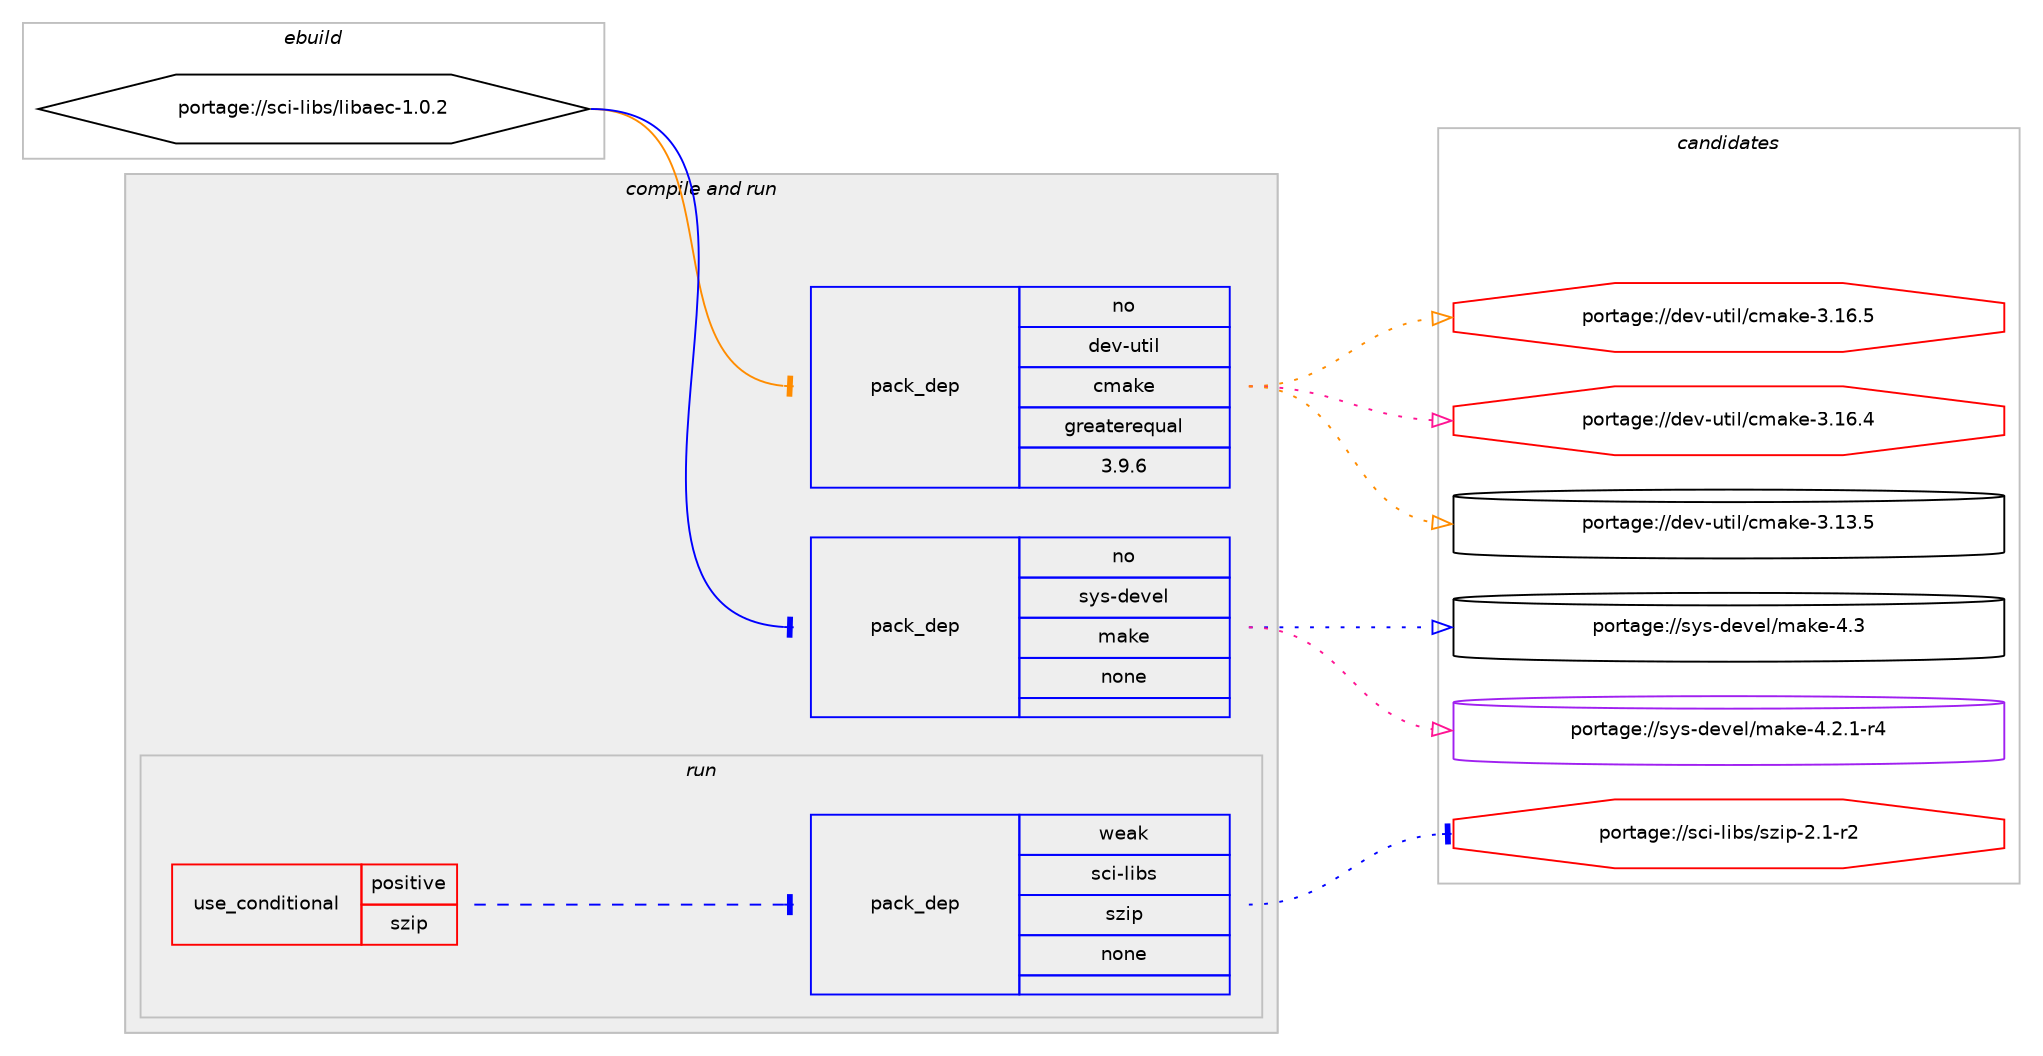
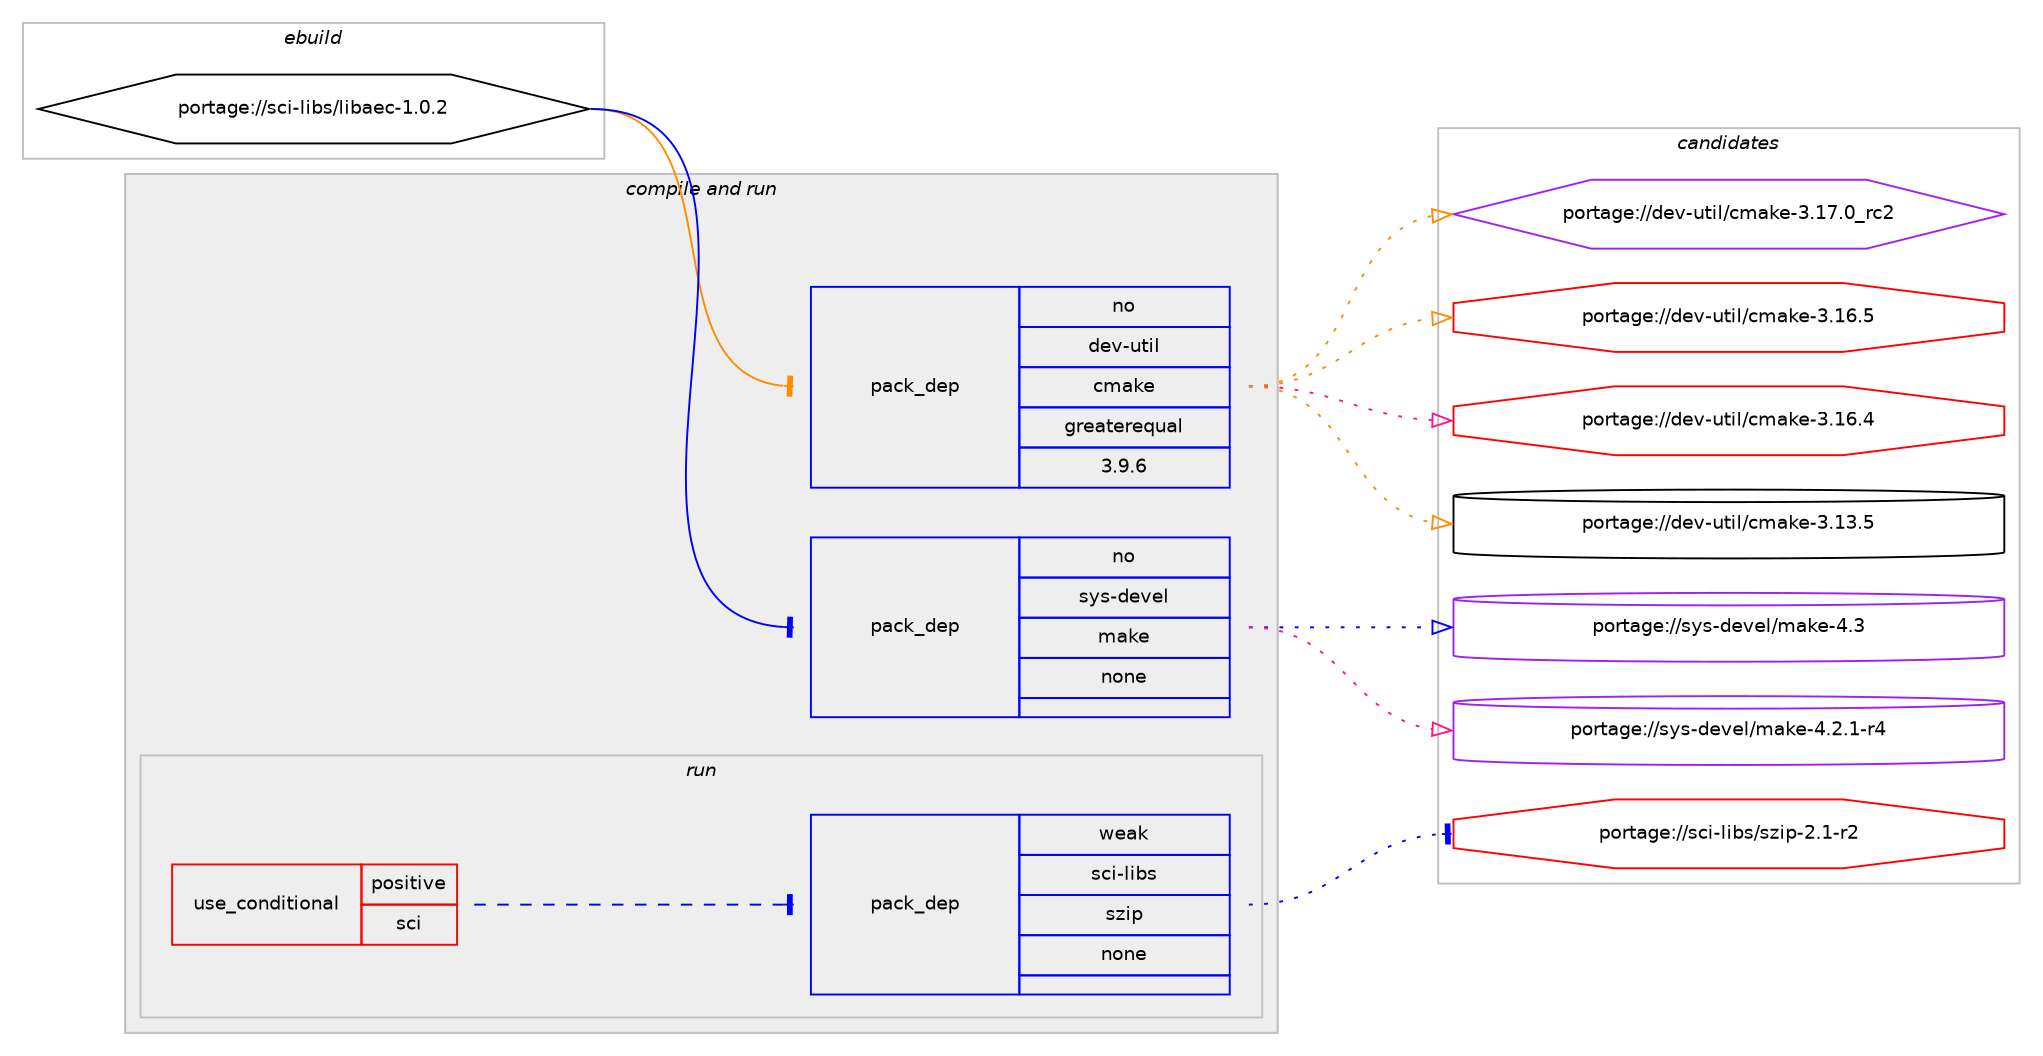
node "portage://dev-util/cmake-3.17.0_rc2": added
node "portage://sys-devel/make-4.3": color black -> purple
node "use_conditional": text "szip" -> "sci"
